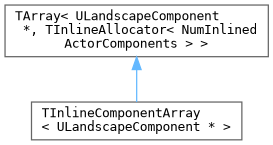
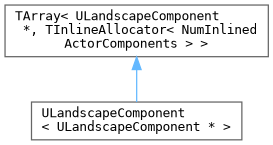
node "TInlineComponentArray < ULandscapeComponent * >": label "TInlineComponentArray < ULandscapeComponent * >" -> "ULandscapeComponent < ULandscapeComponent * >"
